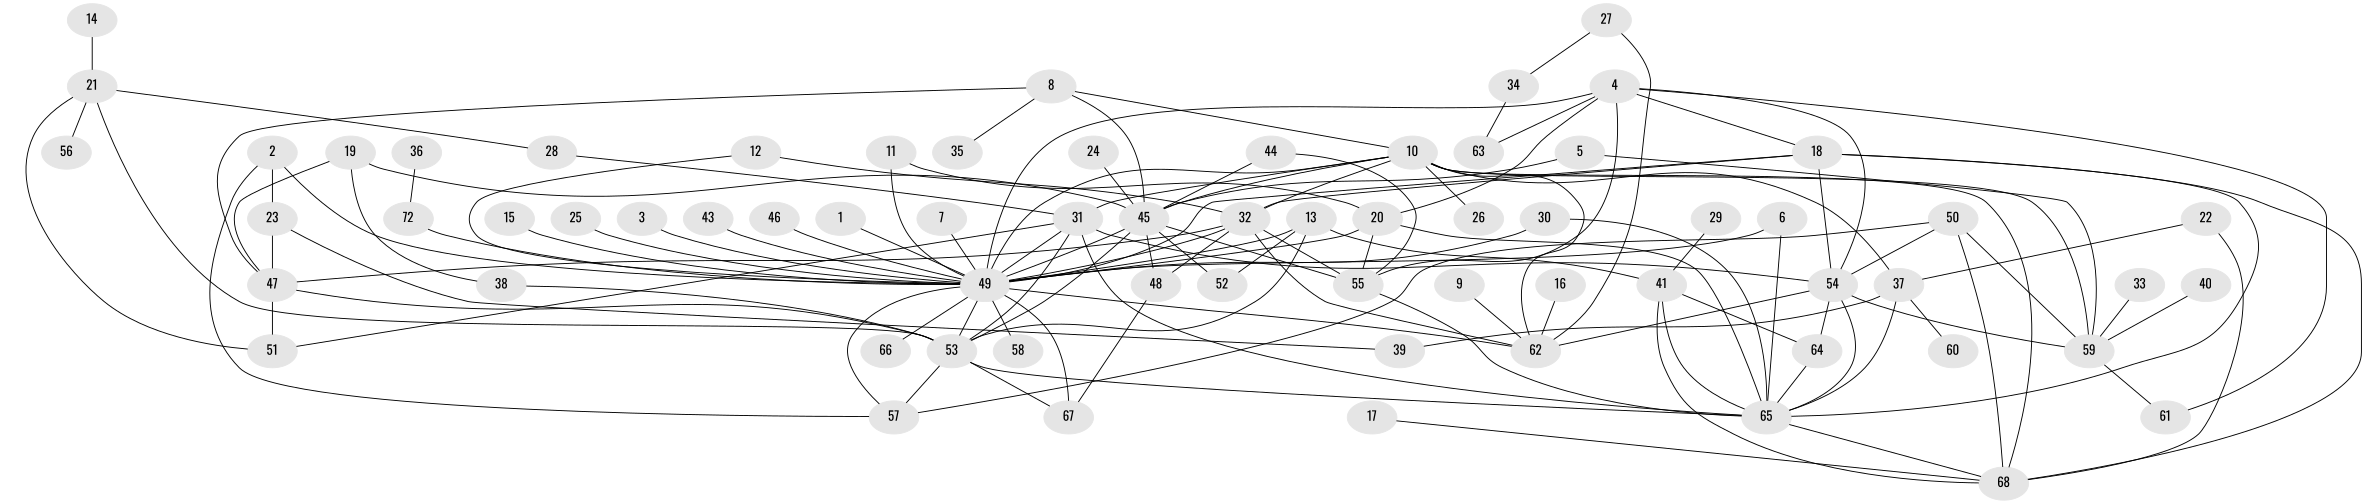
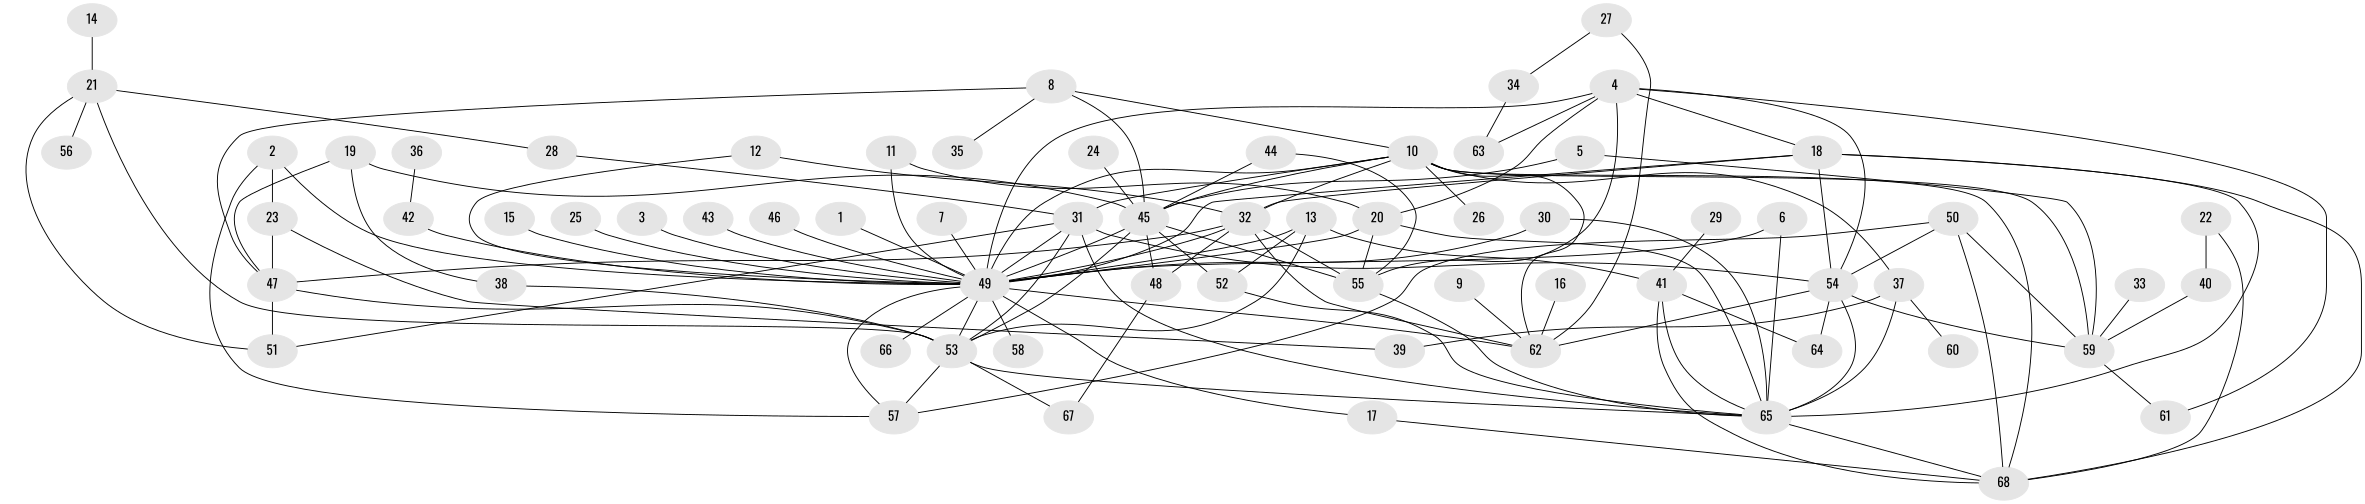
node "72": label "72" -> "42"
edge "22" -- "37": now "22" -- "40"
edge "49" -- "67": now "49" -- "17"
edge "64" -- "65": now "52" -- "65"
